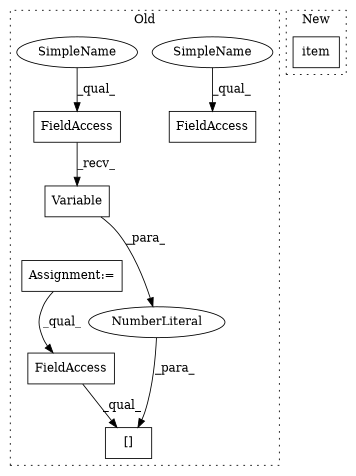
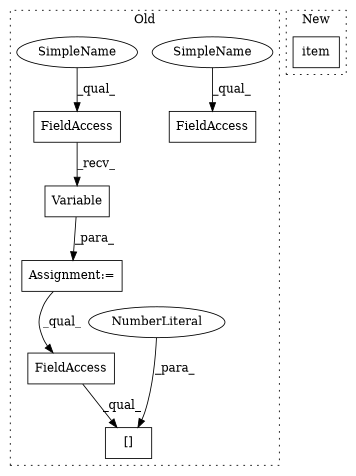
edge "Variable" -> "NumberLiteral": now "Variable" -> "Assignment:="
